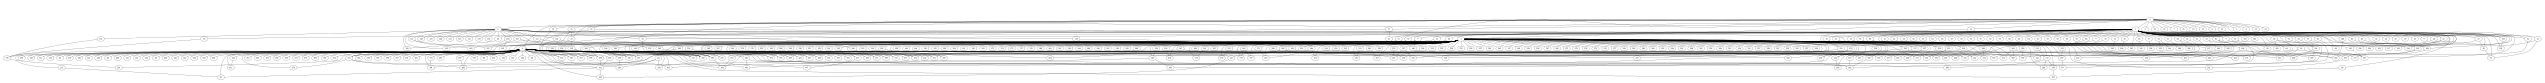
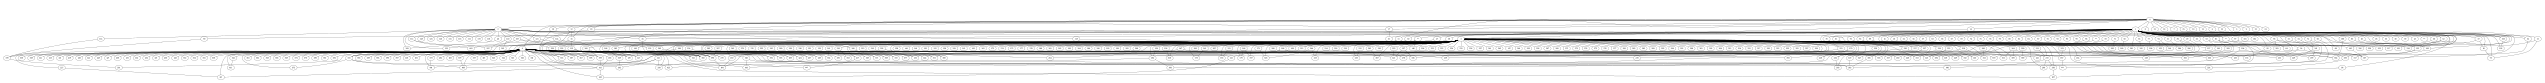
node "403": added
